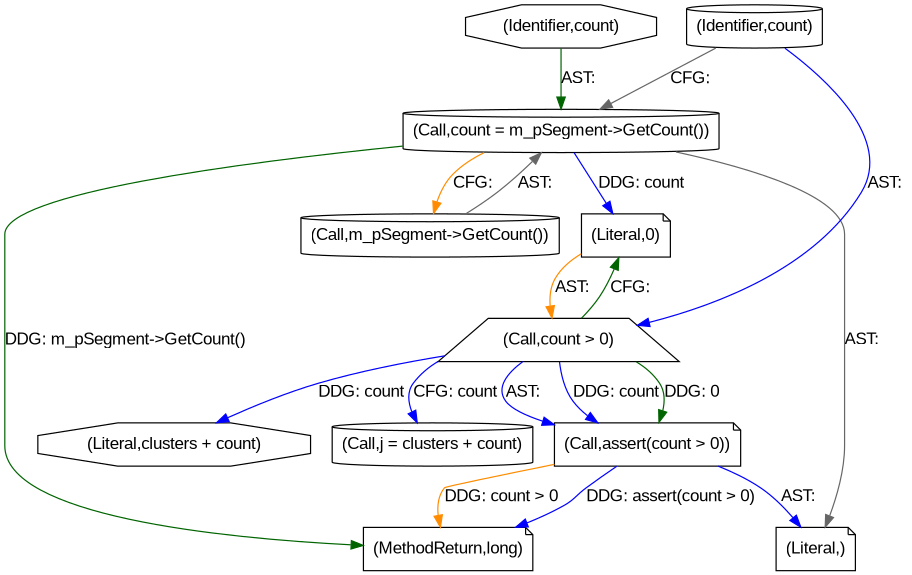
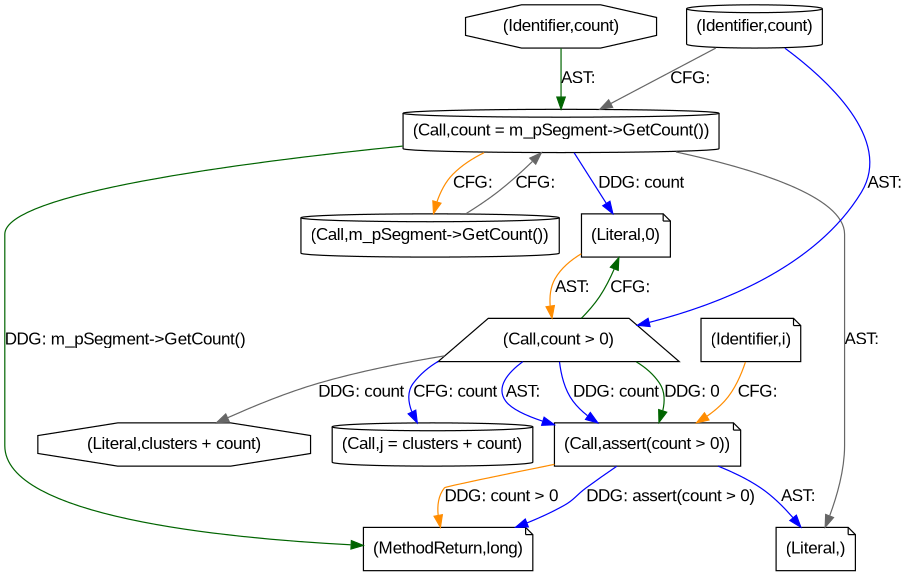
edge "(Call,m_pSegment->GetCount())" -> "(Call,count = m_pSegment->GetCount())": label "AST: " -> "CFG: "
node "(Identifier,i)": added
edge "(Call,count > 0)" -> "(Literal,clusters + count)": color blue -> gray40
